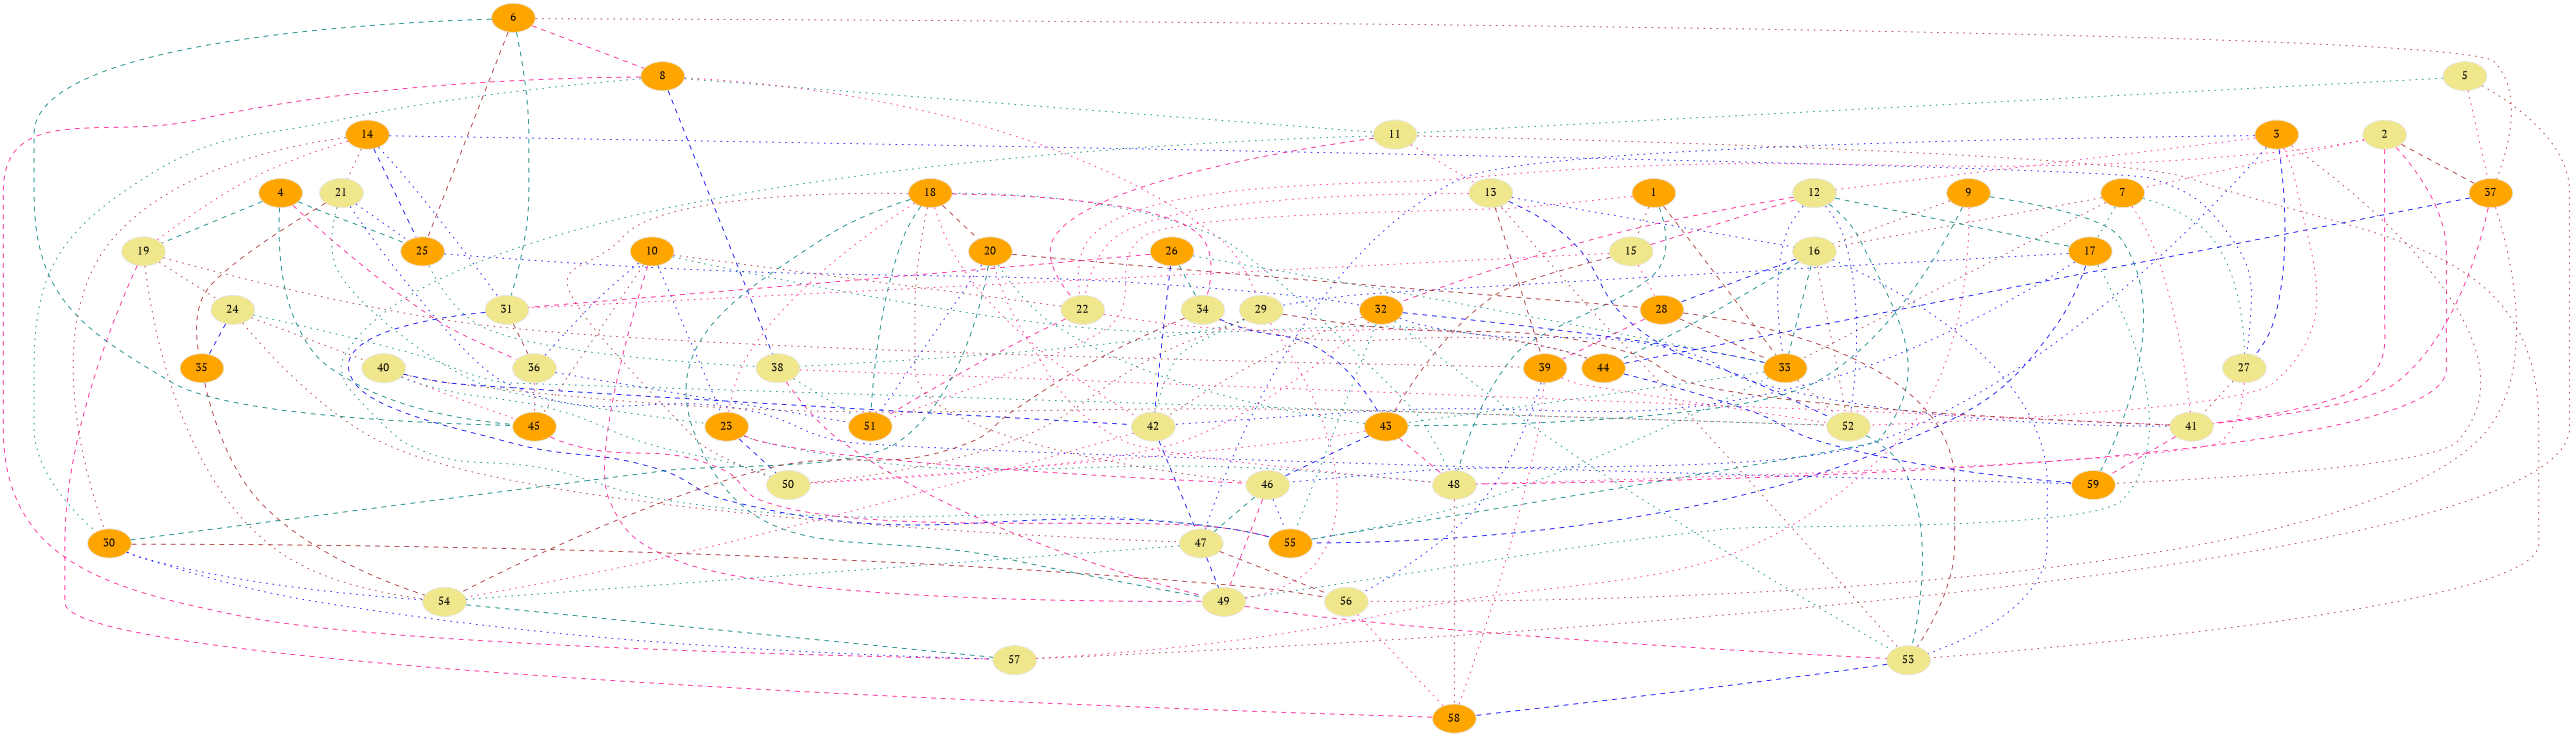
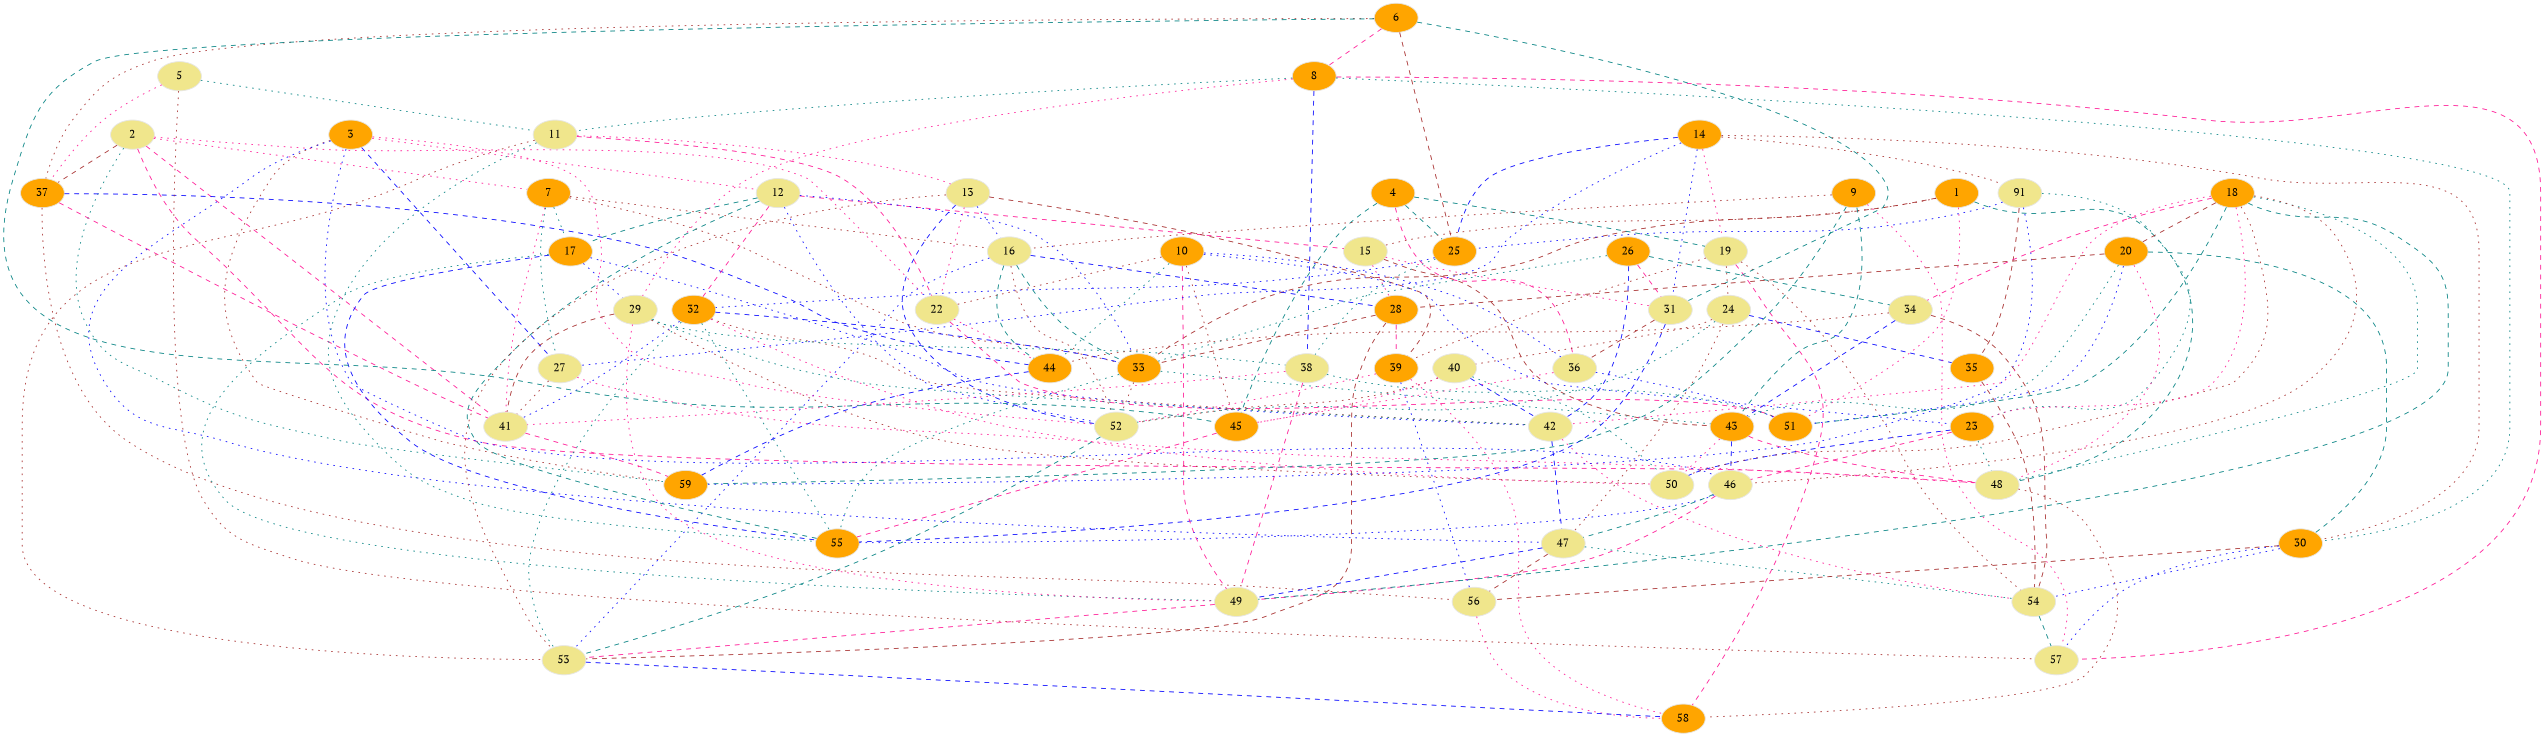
node "21": label "21" -> "91"
edge "2" -- "59": added
